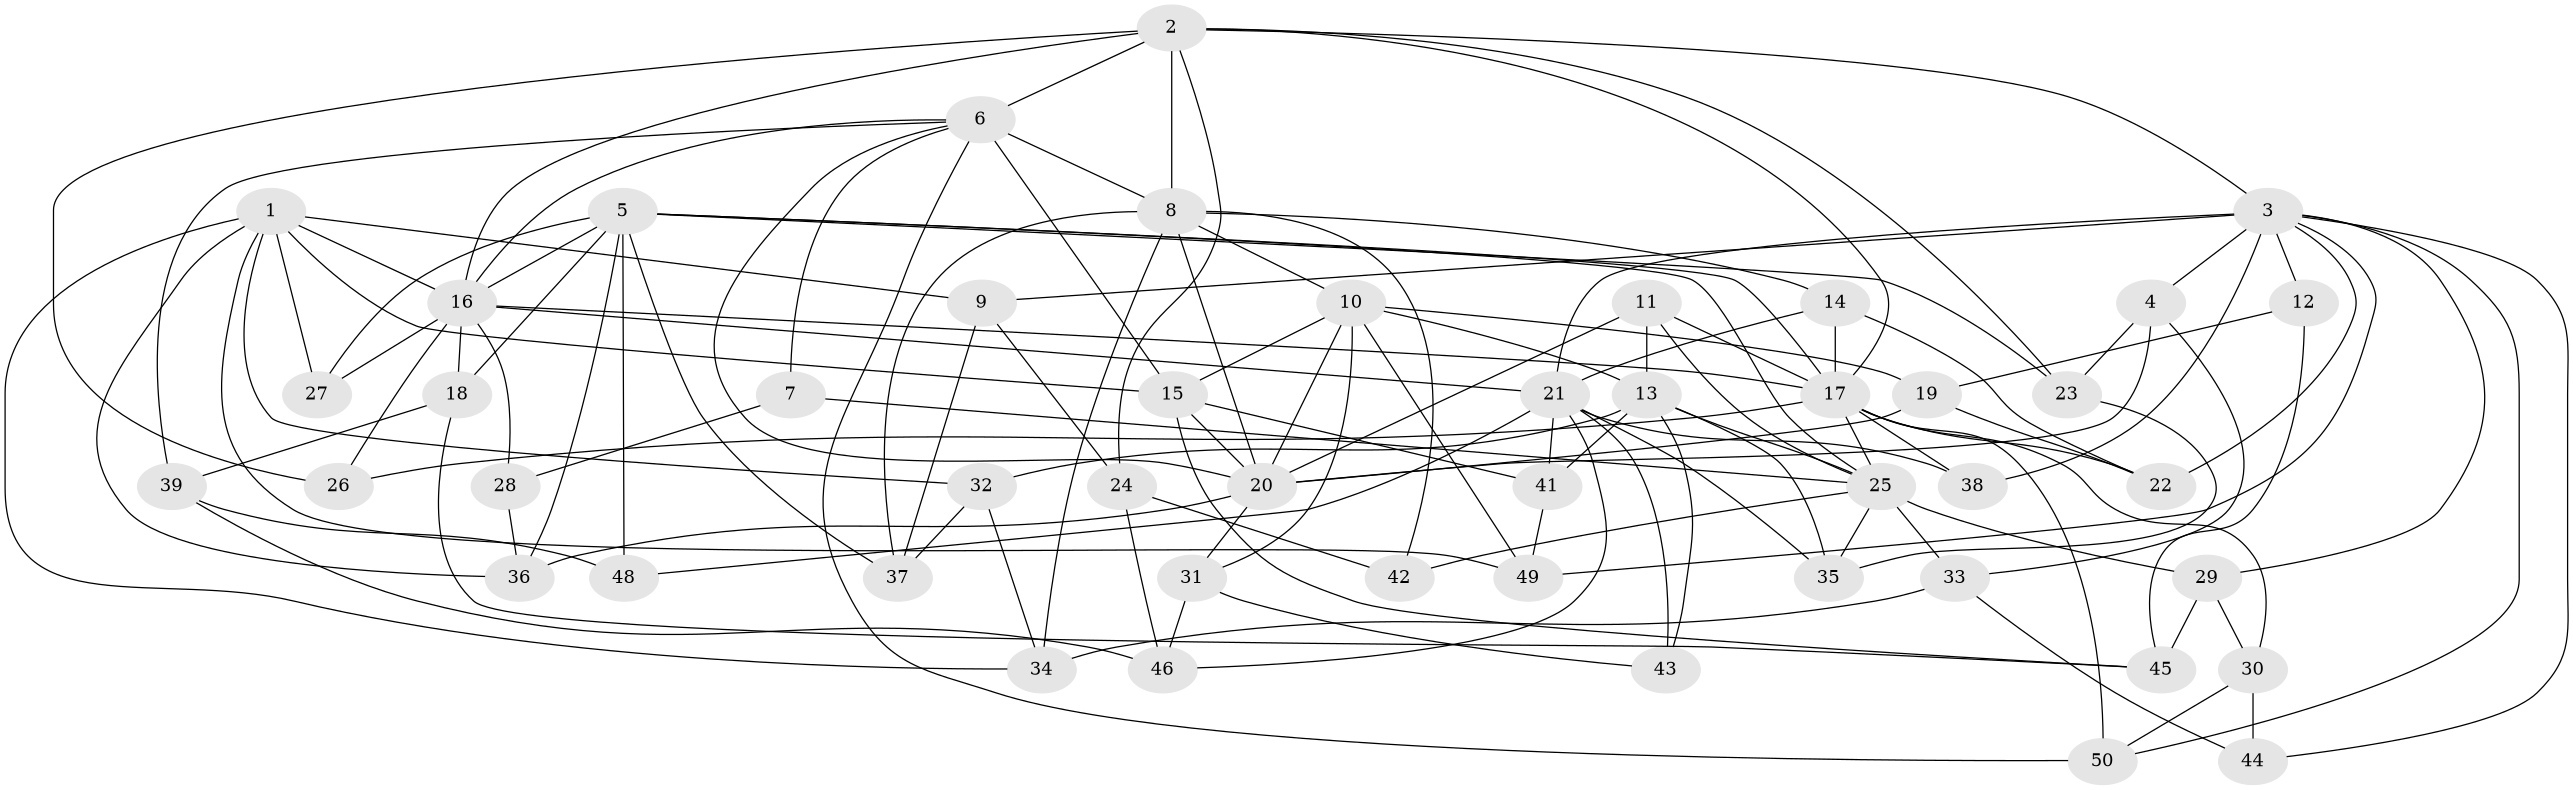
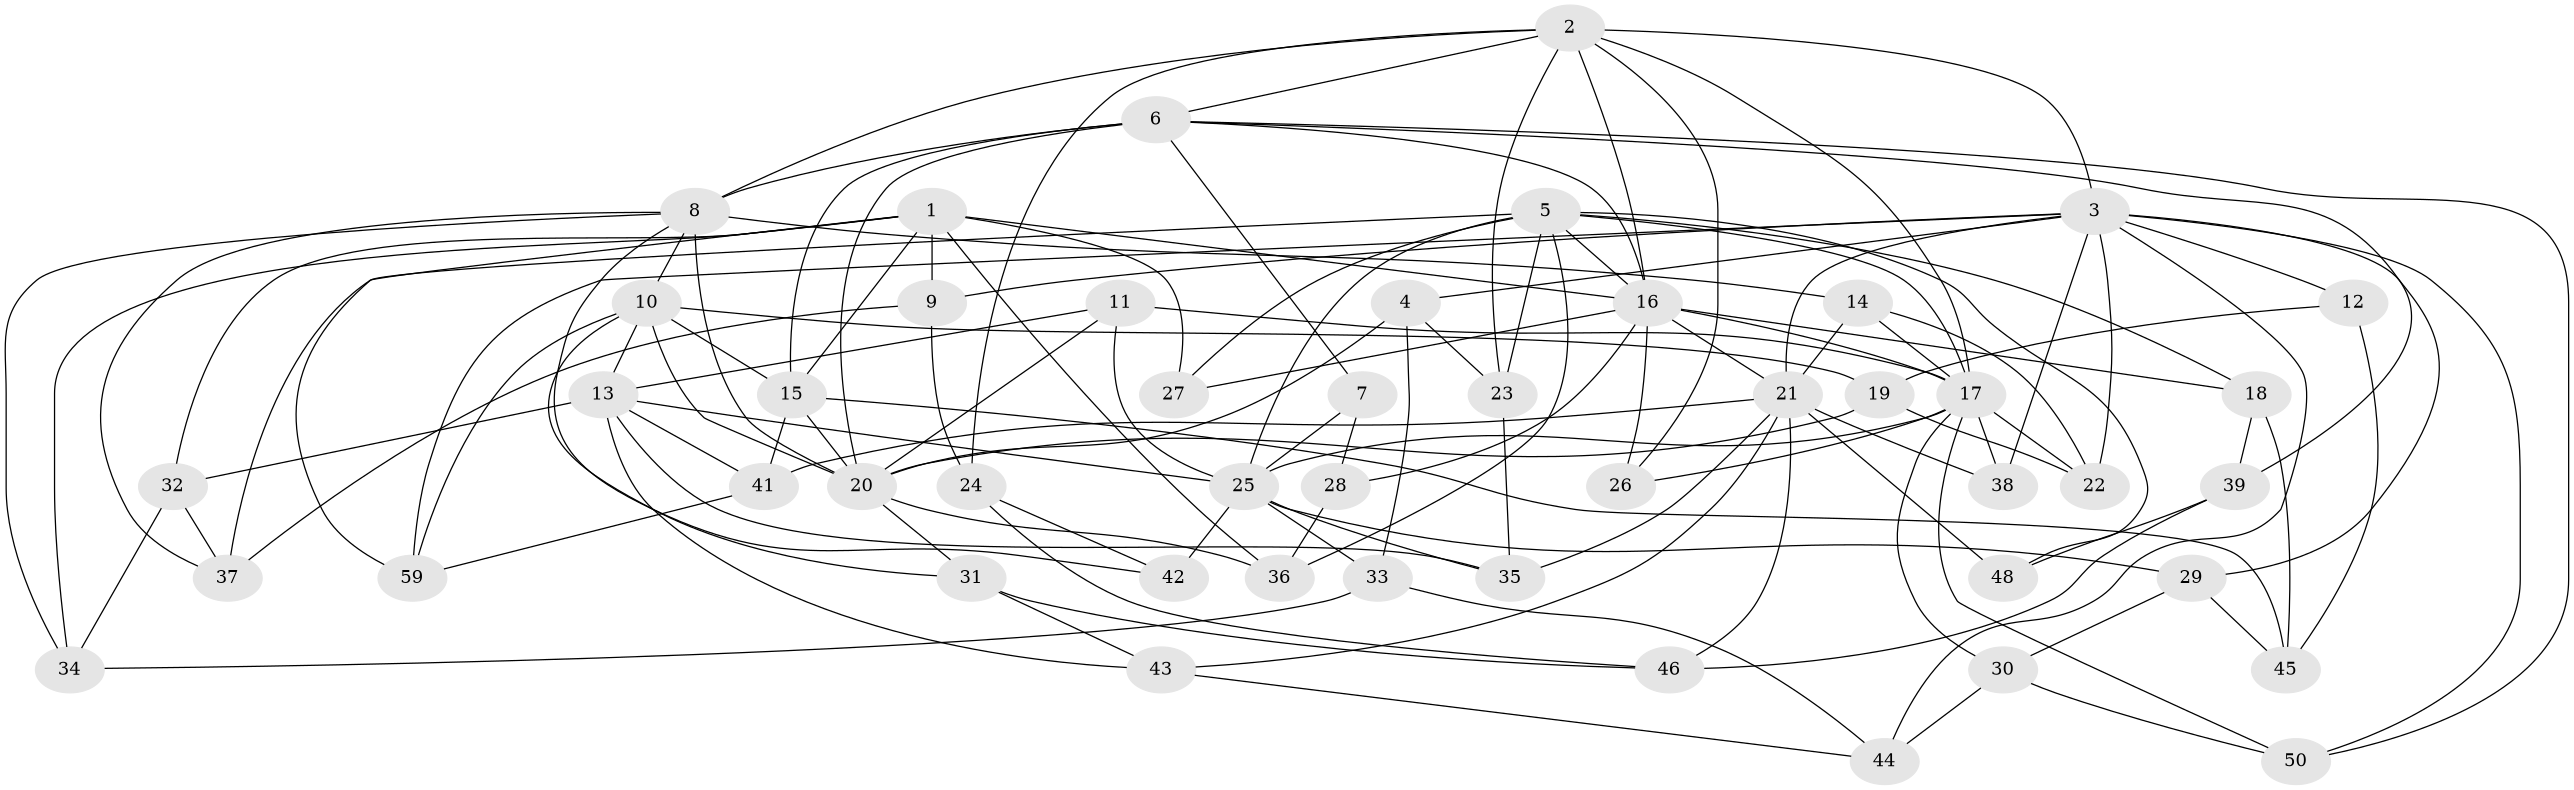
node "49": label "49" -> "59"
edge "43" -- "44": added
